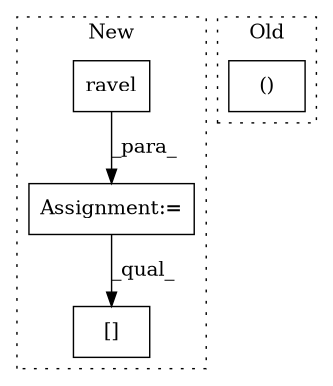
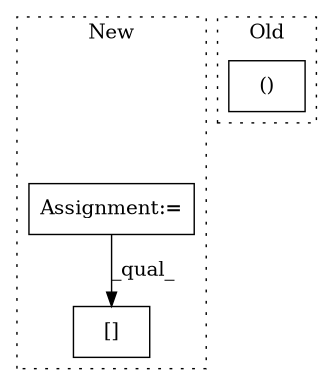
node "ravel": removed
